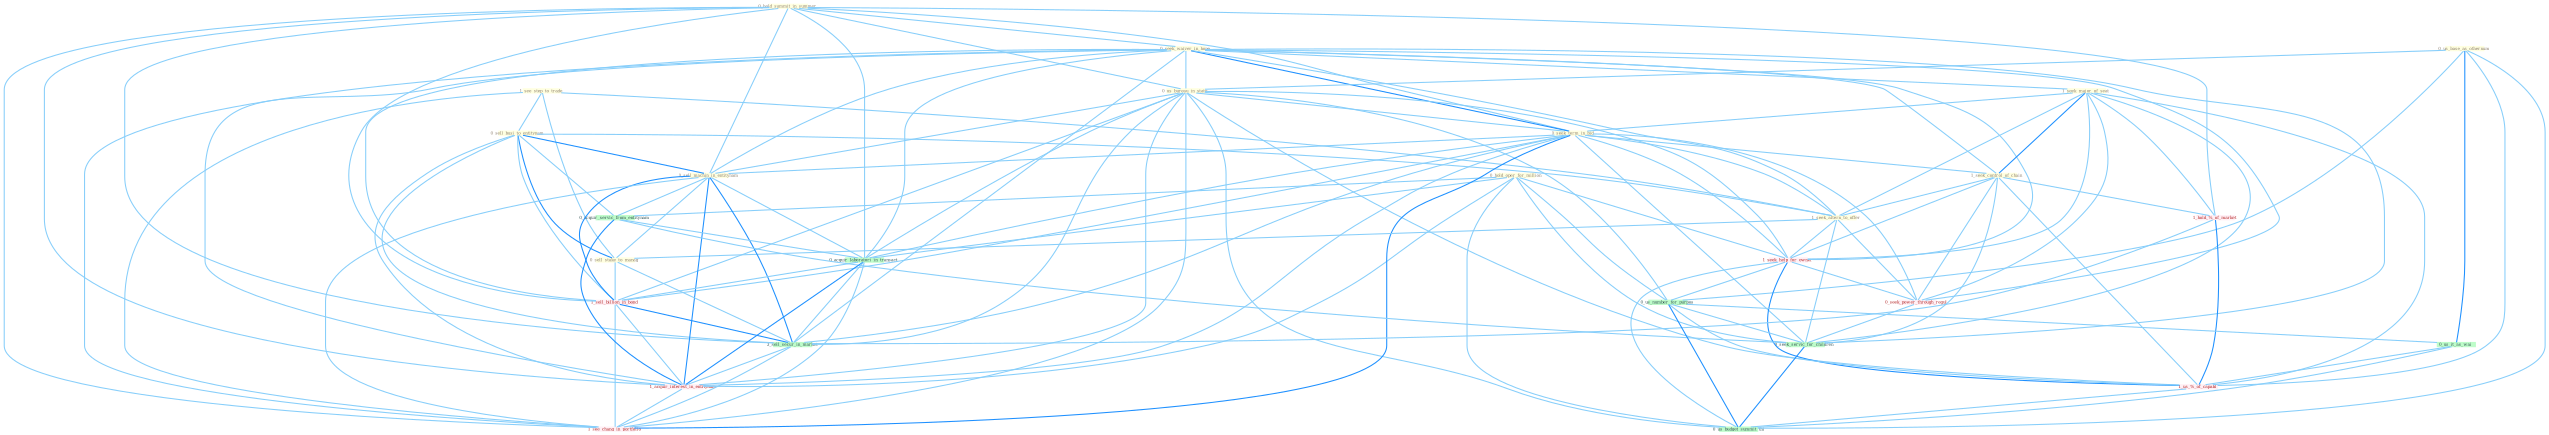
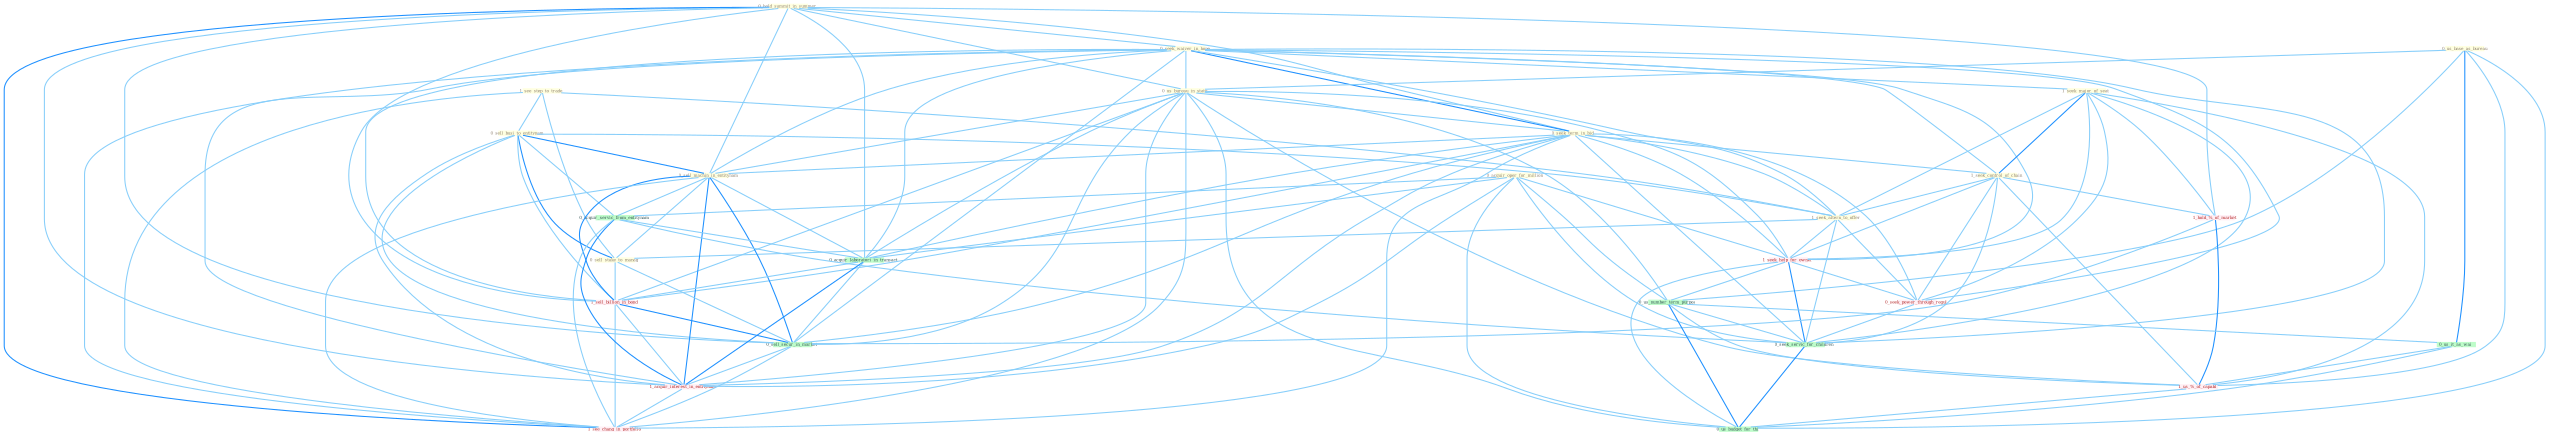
node "0_us_base_as_othernum": label "0_us_base_as_othernum" -> "0_us_base_as_bureau"
edge "1_seek_major_of_seat" -- "0_seek_term_in_bid": removed
edge "0_hold_summit_in_summer" -- "1_see_chang_in_portfolio": color #87cefa -> #1e90ff
node "0_hold_oper_for_million": label "0_hold_oper_for_million" -> "0_acquir_oper_for_million"
node "0_us_number_for_purpos": label "0_us_number_for_purpos" -> "0_us_number_term_purpos"
node "3_sell_secur_in_market": label "3_sell_secur_in_market" -> "0_sell_secur_in_market"
edge "0_acquir_laboratori_in_transact" -- "1_see_chang_in_portfolio": now "0_acquir_servic_from_entitynam" -- "1_see_chang_in_portfolio"
edge "1_seek_help_for_owner" -- "1_us_%_of_capabl": now "1_seek_help_for_owner" -- "0_seek_servic_for_children"
edge "0_seek_term_in_bid" -- "1_see_chang_in_portfolio": color #1e90ff -> #87cefa
node "0_us_budget_summit_thi": label "0_us_budget_summit_thi" -> "0_us_budget_for_thi"
